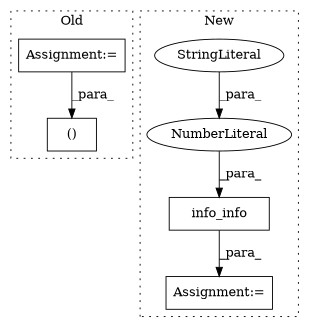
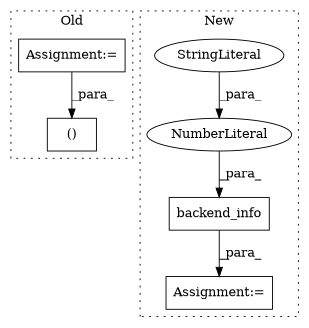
node "info_info": label "info_info" -> "backend_info"
